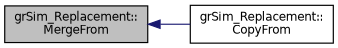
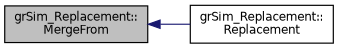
node "grSim_Replacement:: CopyFrom": label "grSim_Replacement:: CopyFrom" -> "grSim_Replacement:: Replacement"
